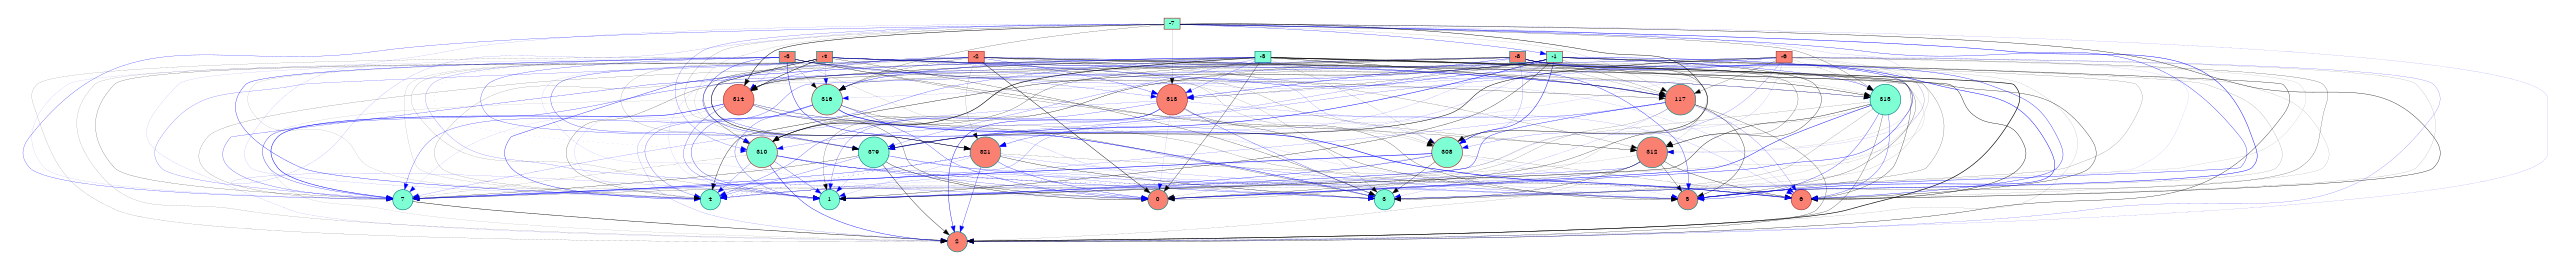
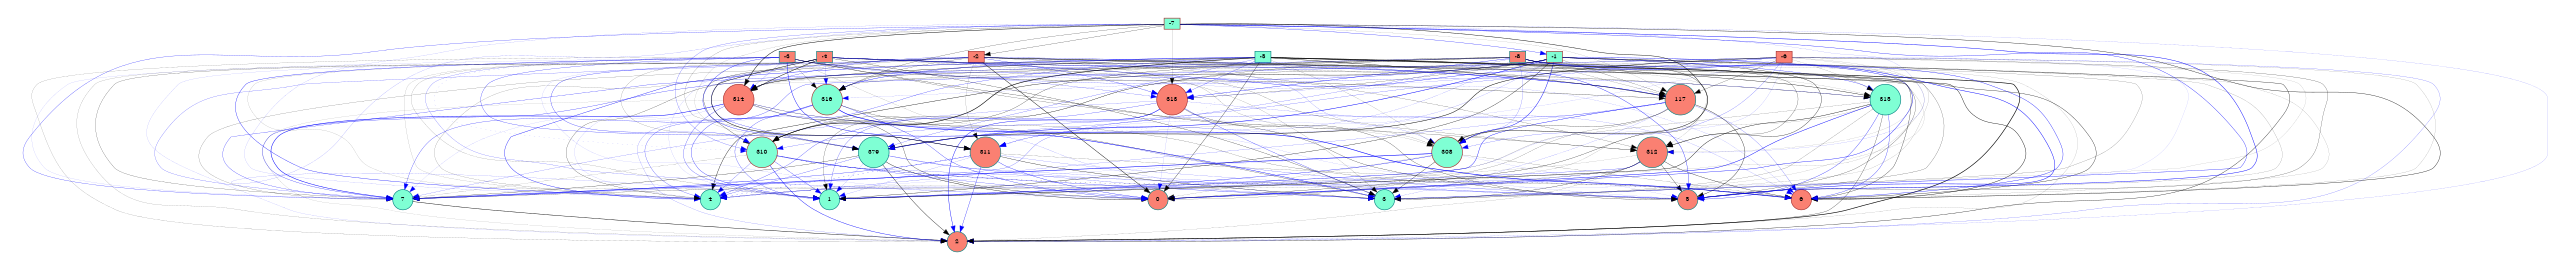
edge "-7" -> "315": now "-7" -> "-2"
node "321": label "321" -> "311"
edge "117" -> "2": now "117" -> "308"
